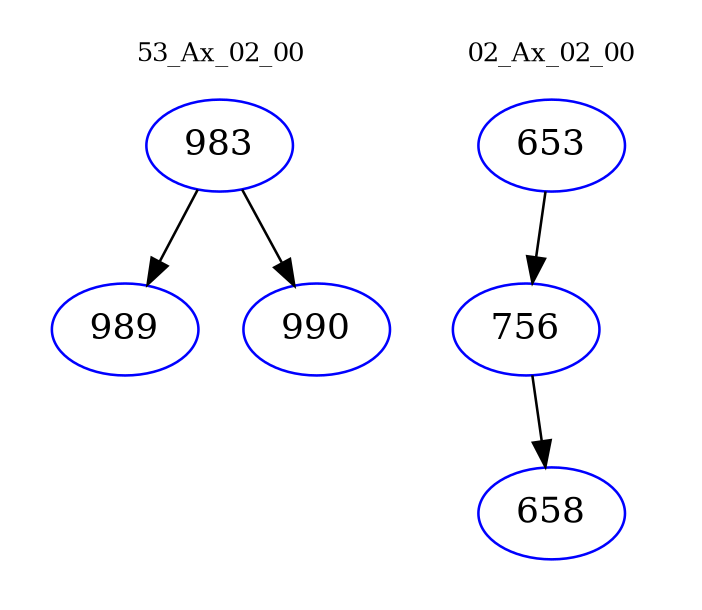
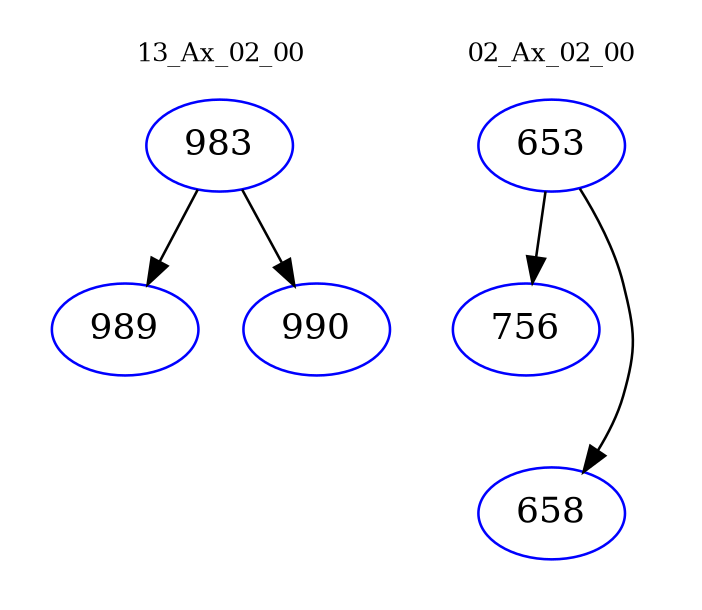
cluster "53_Ax_02_00": label "53_Ax_02_00" -> "13_Ax_02_00"
edge "756" -> "658": now "653" -> "658"
